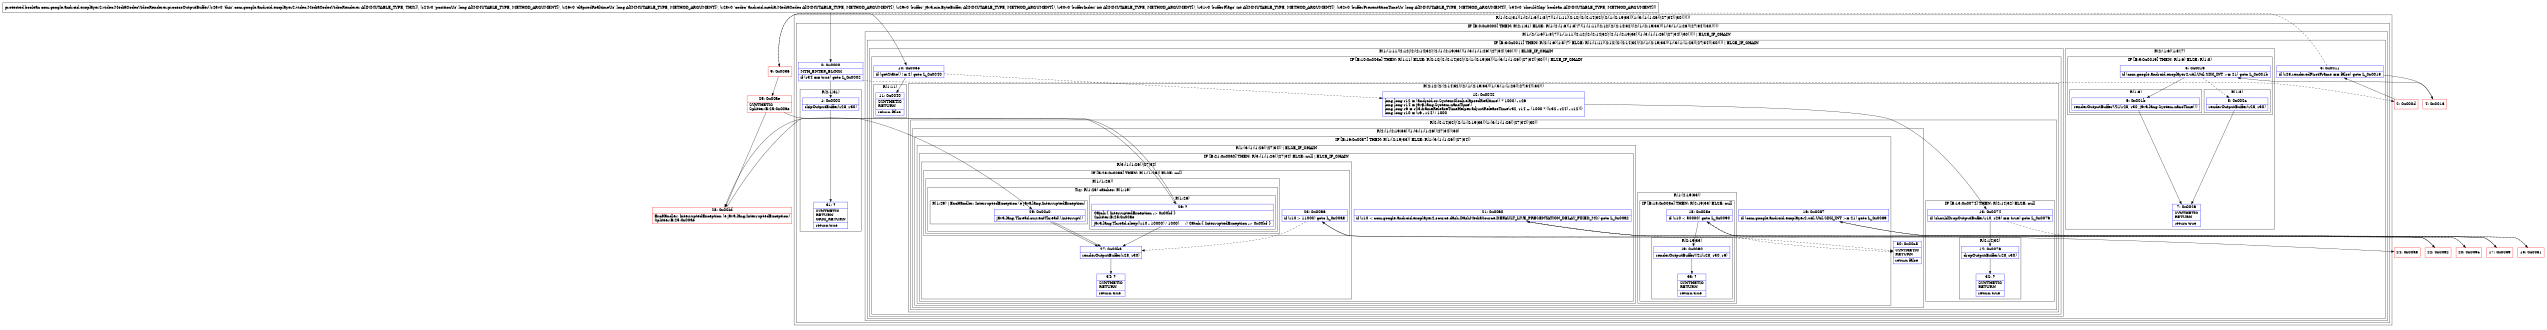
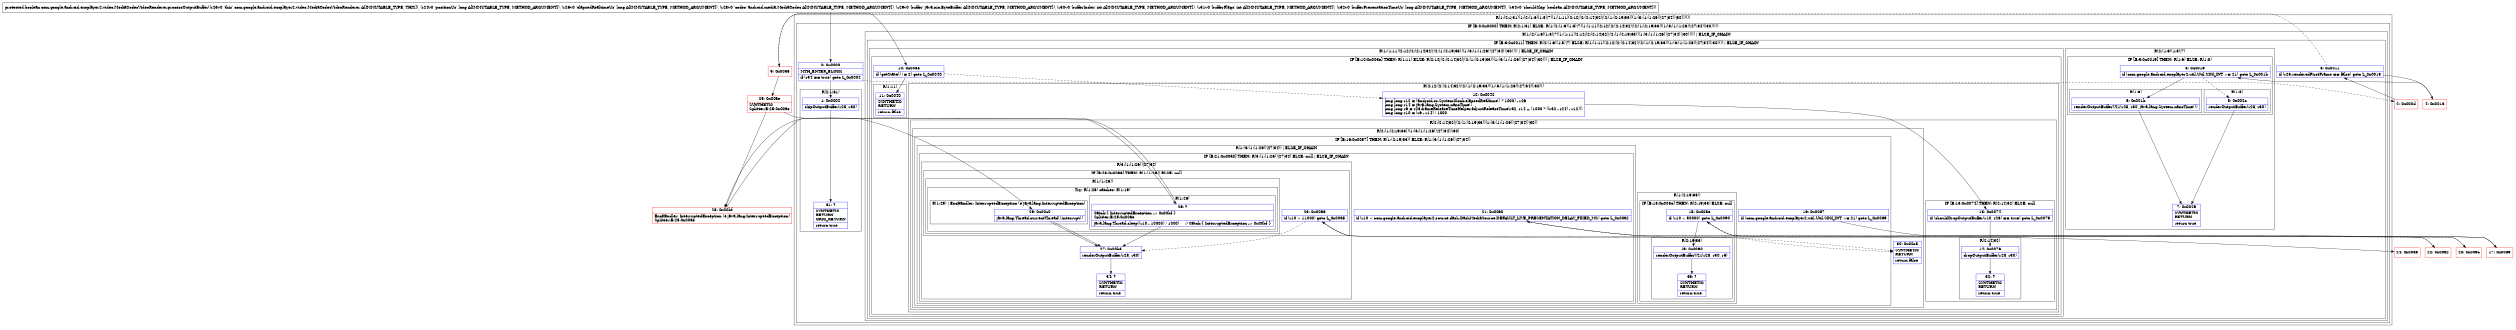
edge "21: 0x00a0" -> "22: 0x00a2": style solid -> dashed
node "15: 0x0081": removed
